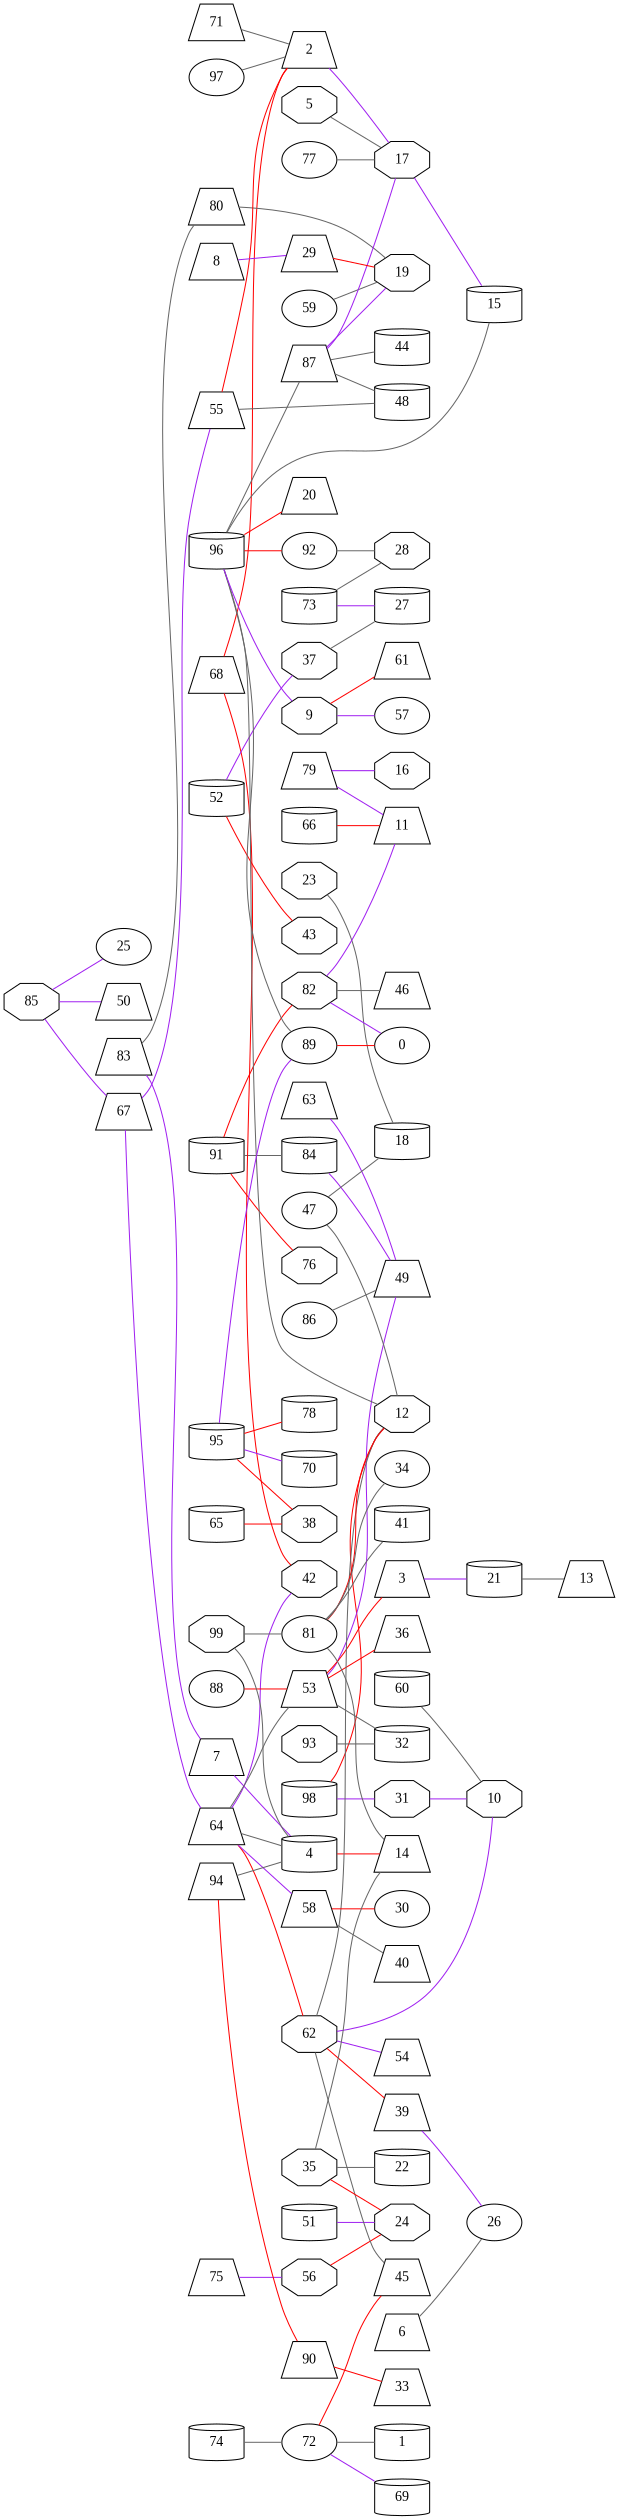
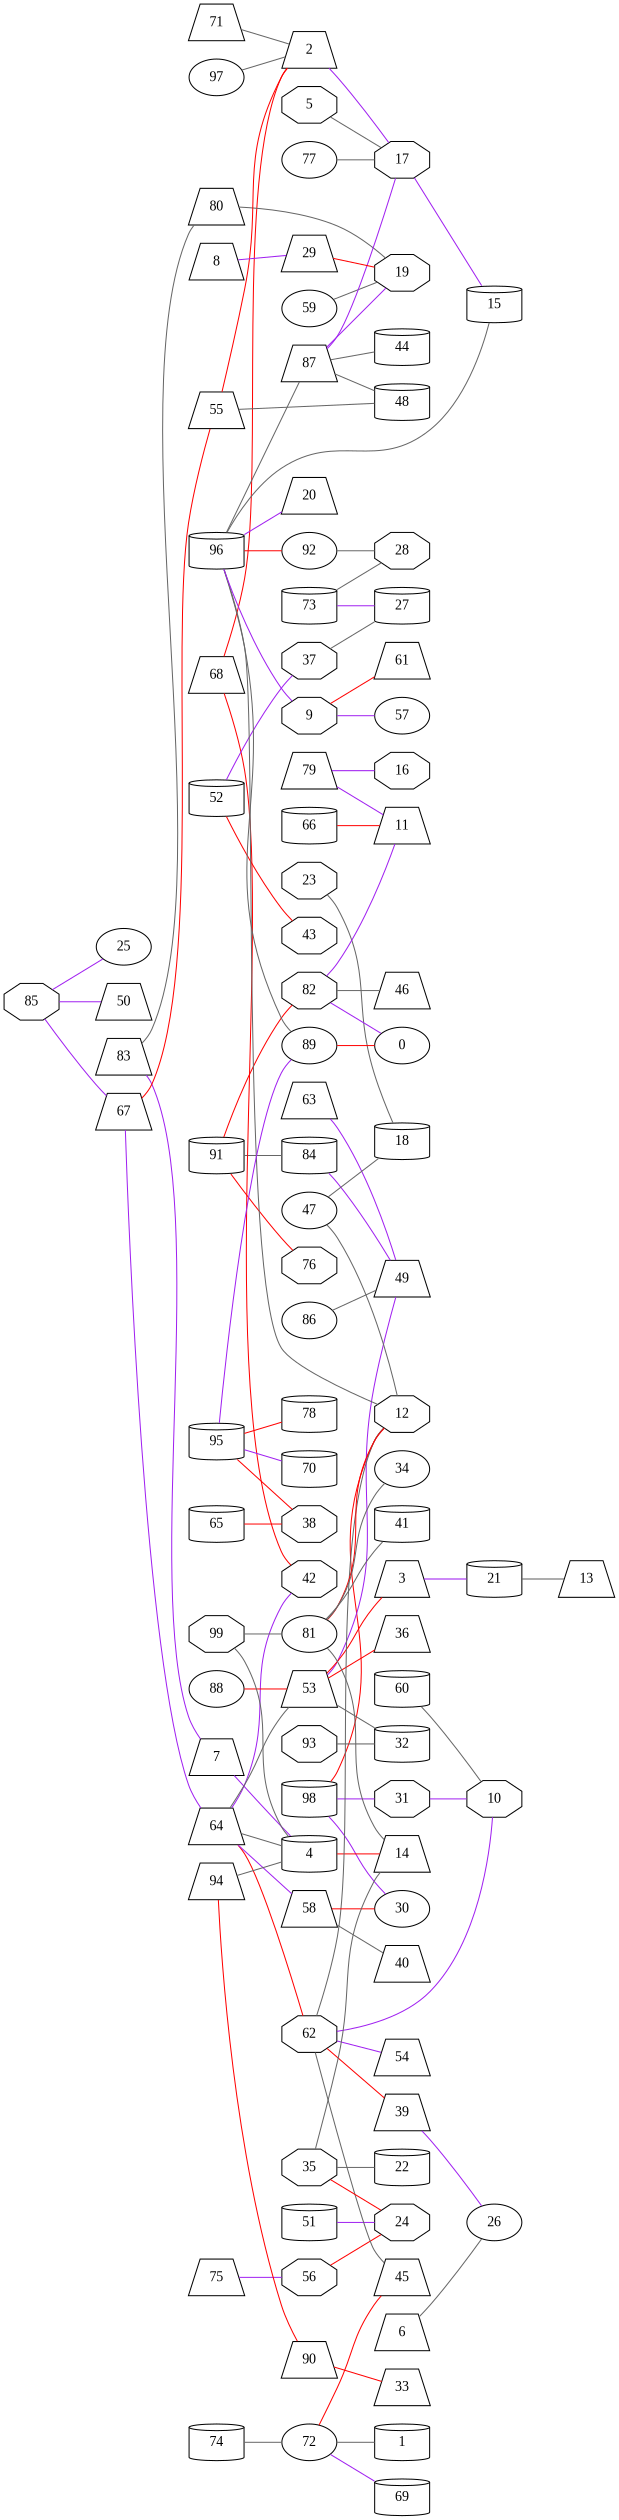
edge "20" -- "96": color red -> purple
edge "55" -- "67": color purple -> red
edge "98" -- "30": added
